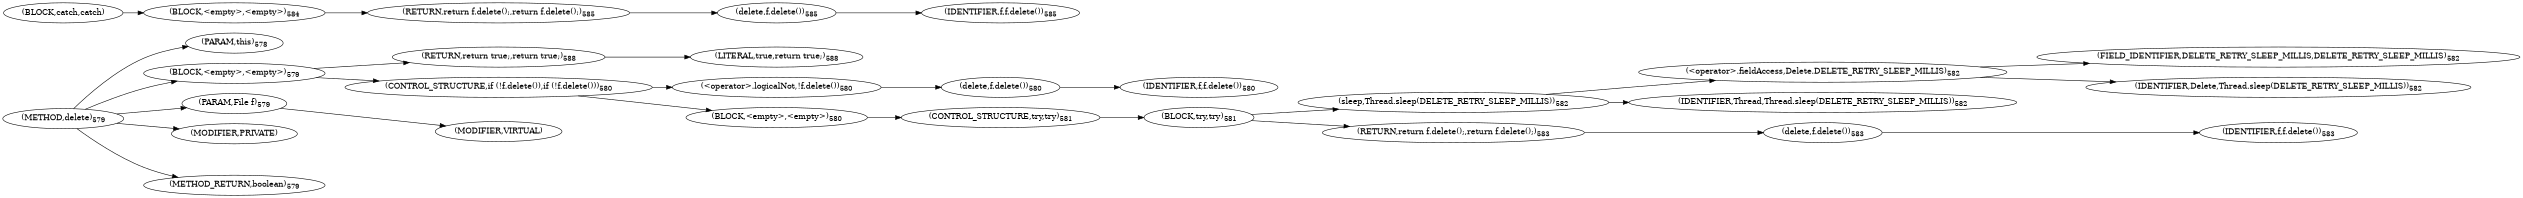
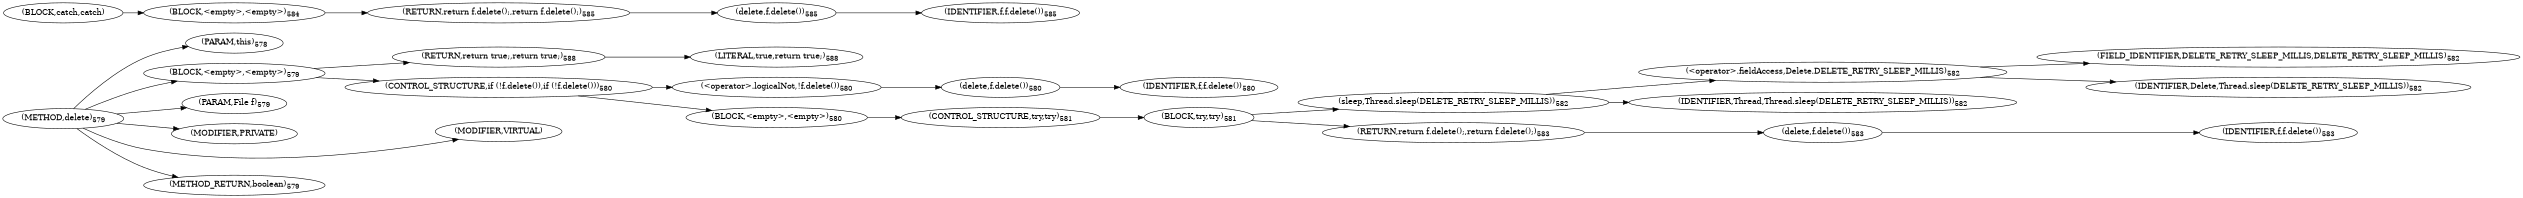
edge "(PARAM,File f)" -> "(MODIFIER,VIRTUAL)": now "(METHOD,delete)" -> "(MODIFIER,VIRTUAL)"
